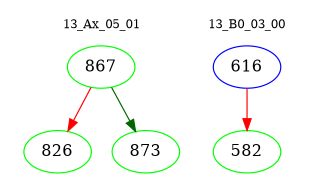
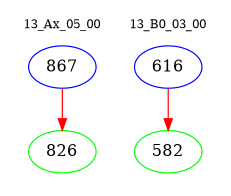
cluster "13_Ax_05_01": label "13_Ax_05_01" -> "13_Ax_05_00"
node "867": color green -> blue
node "873": removed
